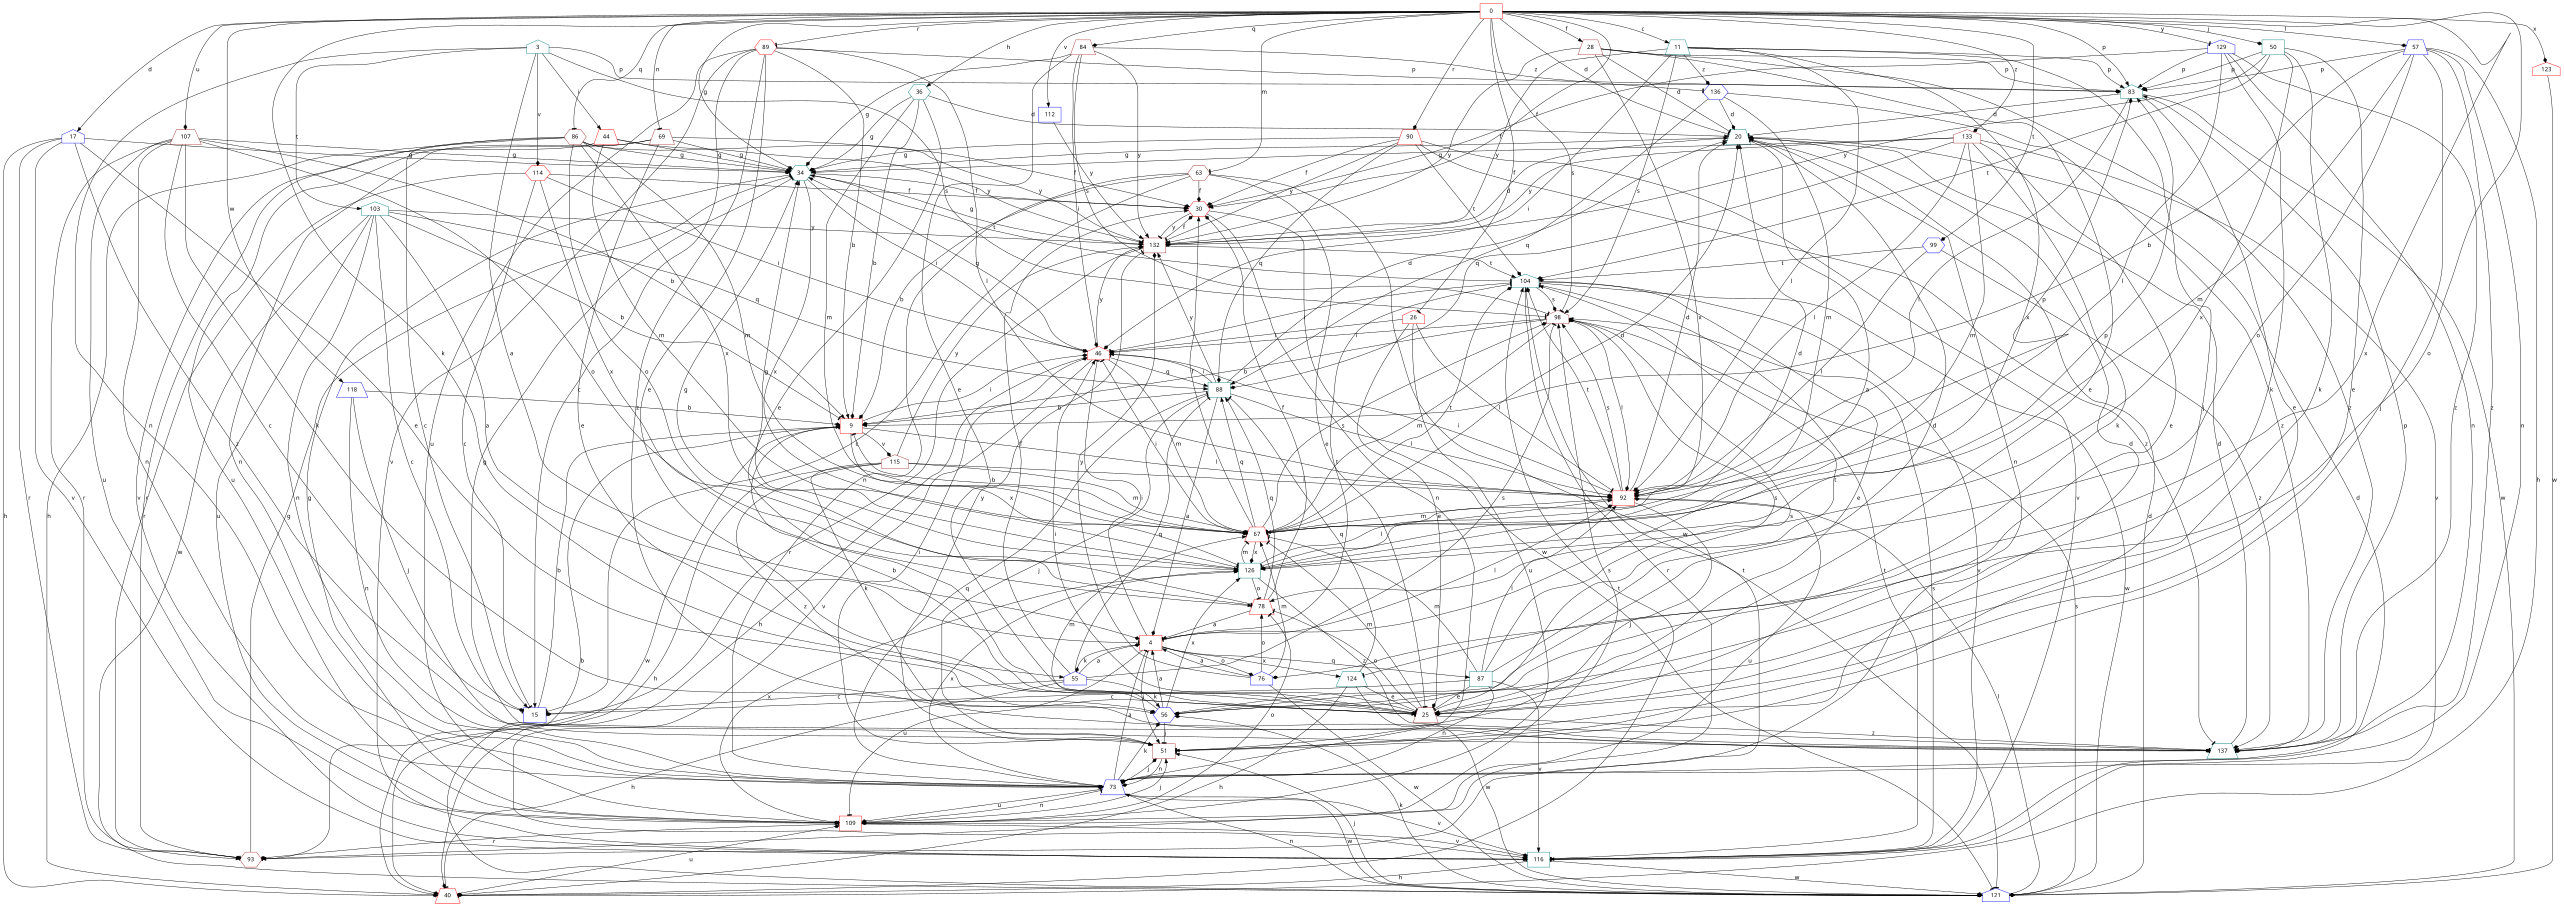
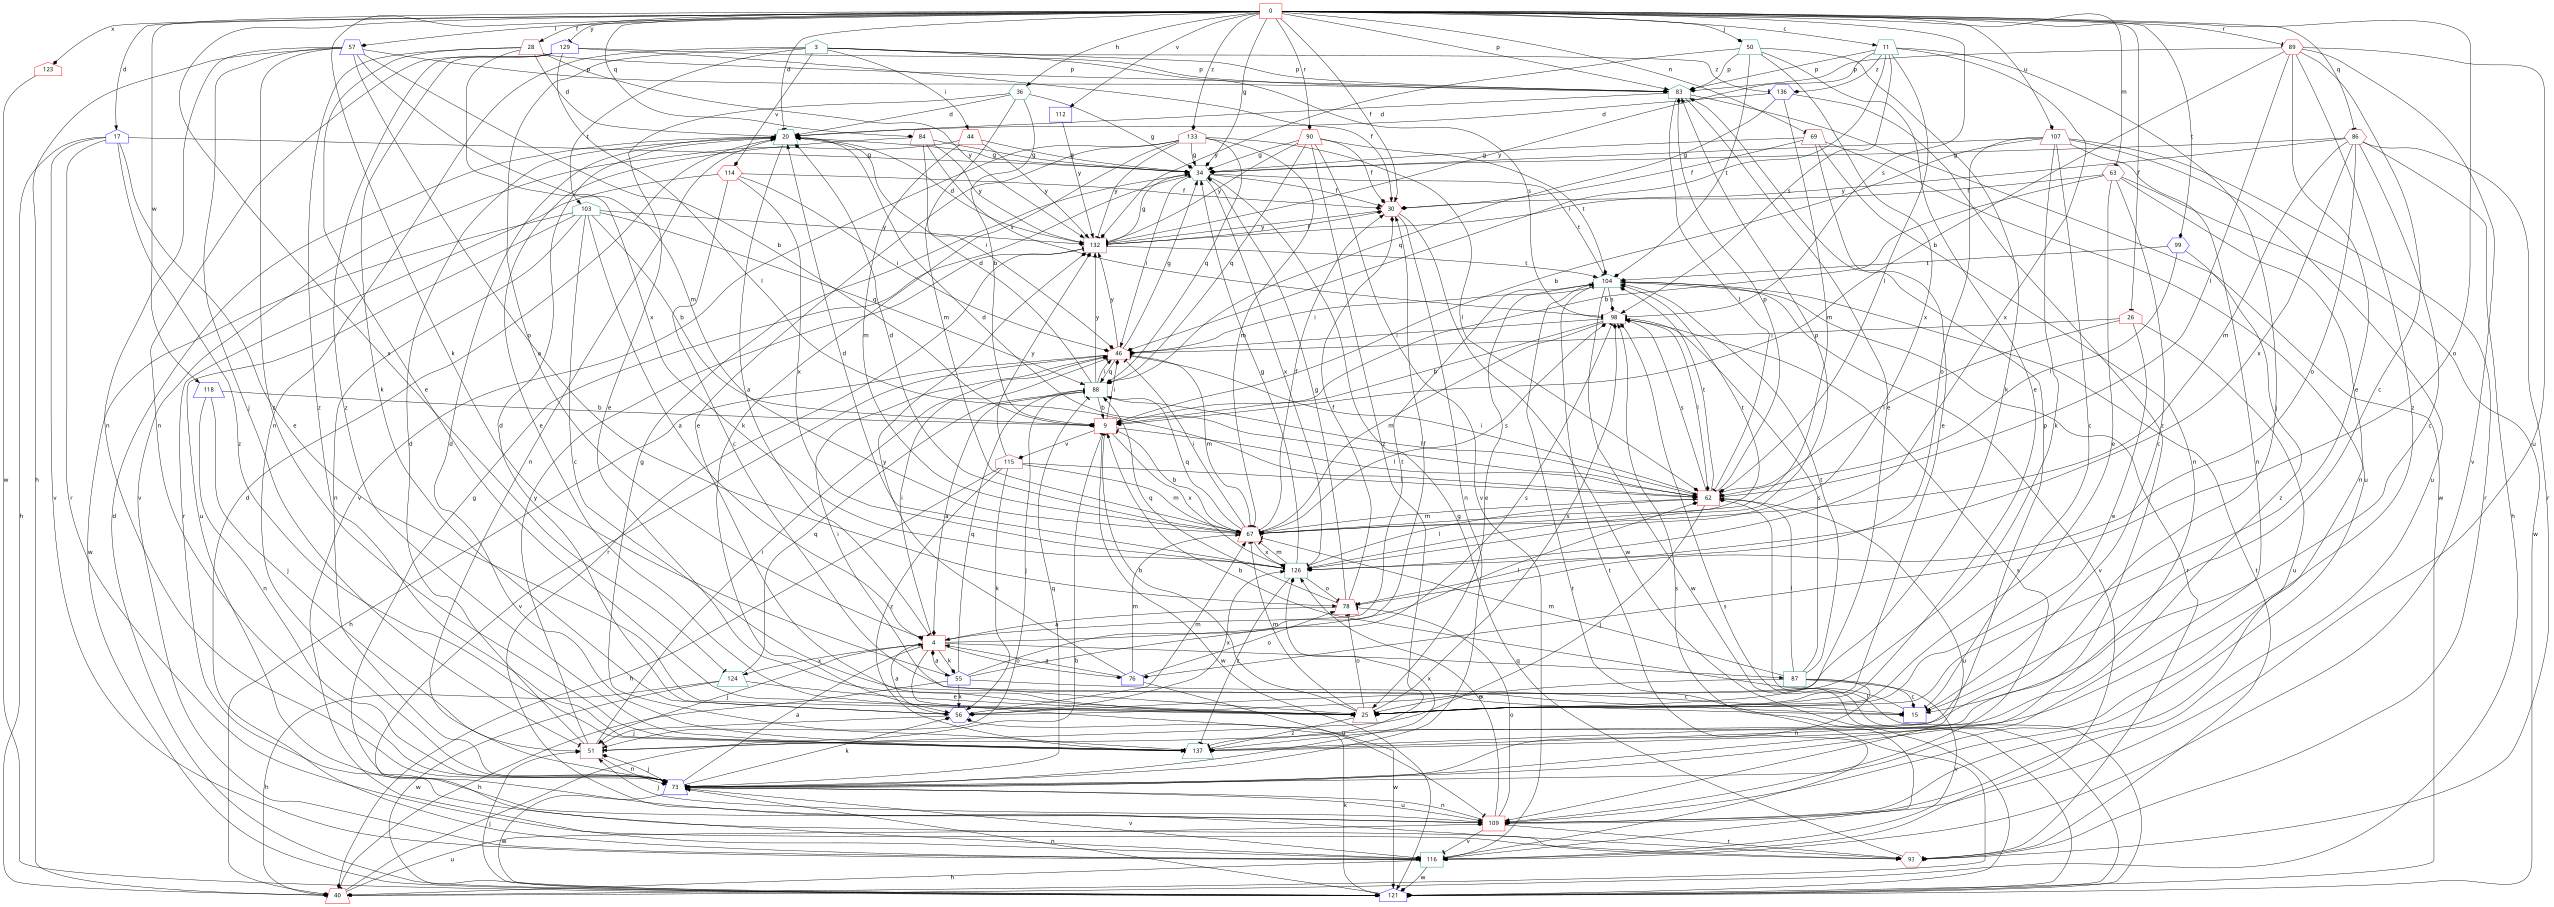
node "50": shape box -> trapezium
edge "84" -> "136": now "3" -> "136"
node "92": label "92" -> "62"
